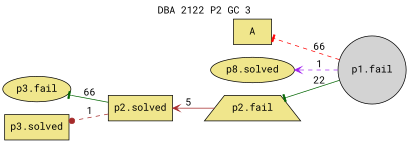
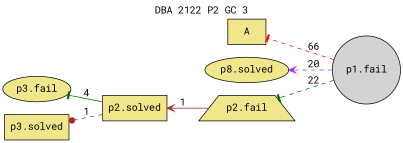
edge "p1.fail" -> "p8.solved": label "1" -> "20"
edge "p1.fail" -> "p2.fail": style solid -> dashed
edge "p2.solved" -> "p3.fail": label "66" -> "4"
edge "p2.fail" -> "p2.solved": label "5" -> "1"
